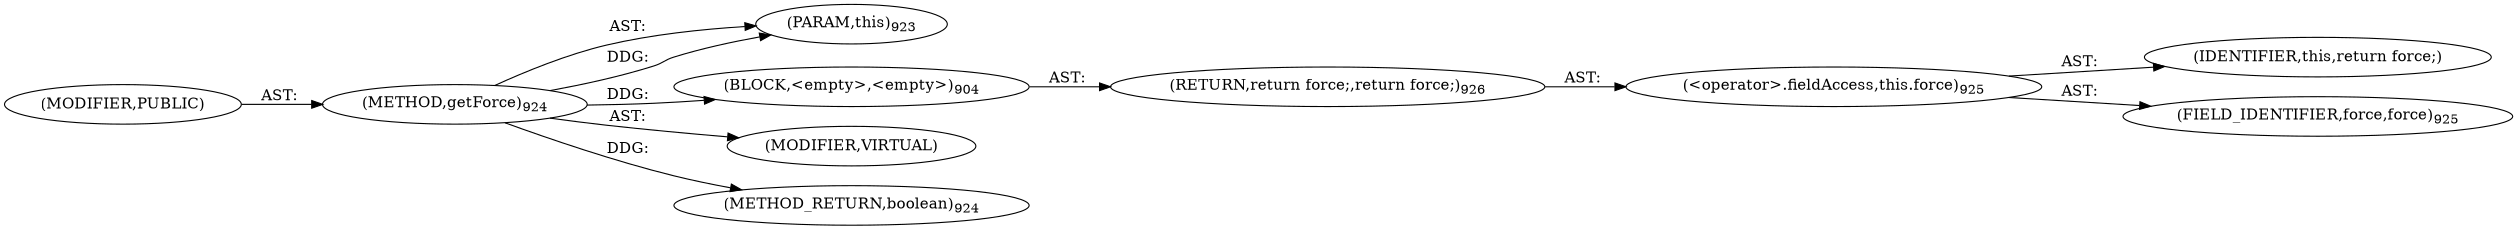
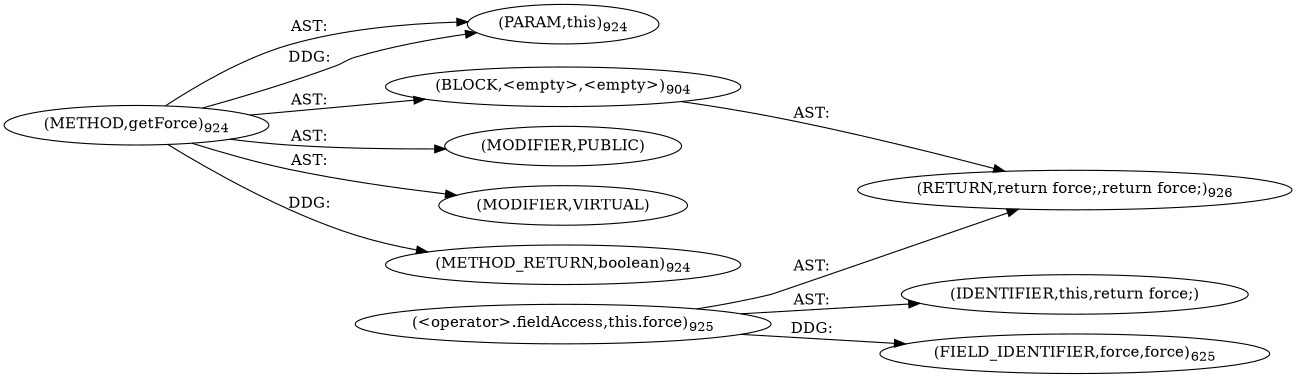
node "(PARAM,this)": text "923" -> "924"
edge "(RETURN,return force;,return force;)" -> "(<operator>.fieldAccess,this.force)": reversed
edge "(<operator>.fieldAccess,this.force)" -> "(FIELD_IDENTIFIER,force,force)": label "AST: " -> "DDG: "
edge "(METHOD,getForce)" -> "(BLOCK,<empty>,<empty>)": label "DDG: " -> "AST: "
edge "(MODIFIER,PUBLIC)" -> "(METHOD,getForce)": reversed
node "(FIELD_IDENTIFIER,force,force)": text "925" -> "625"
